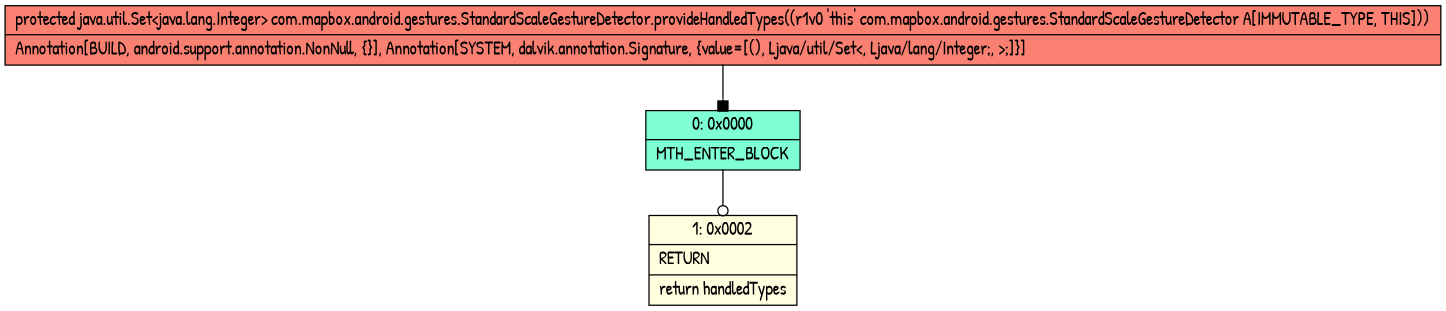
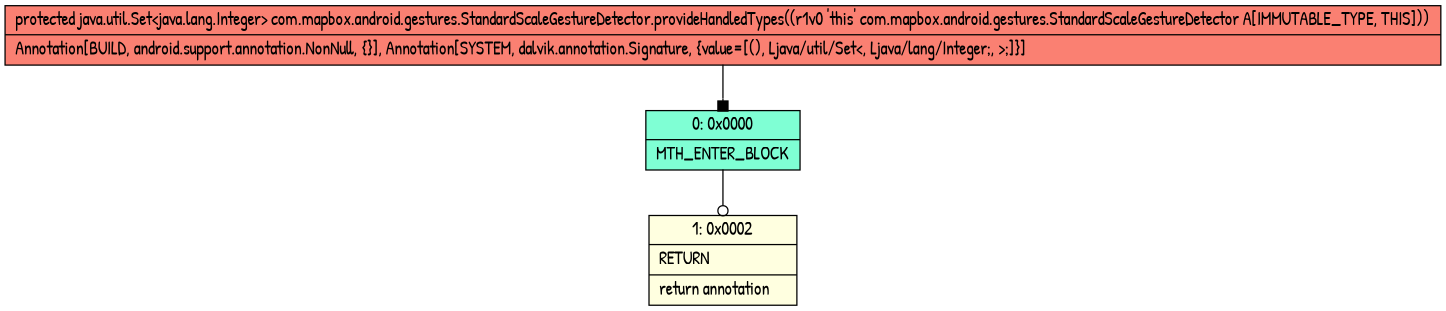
node "1: 0x0002": text "return handledTypes" -> "return annotation"
